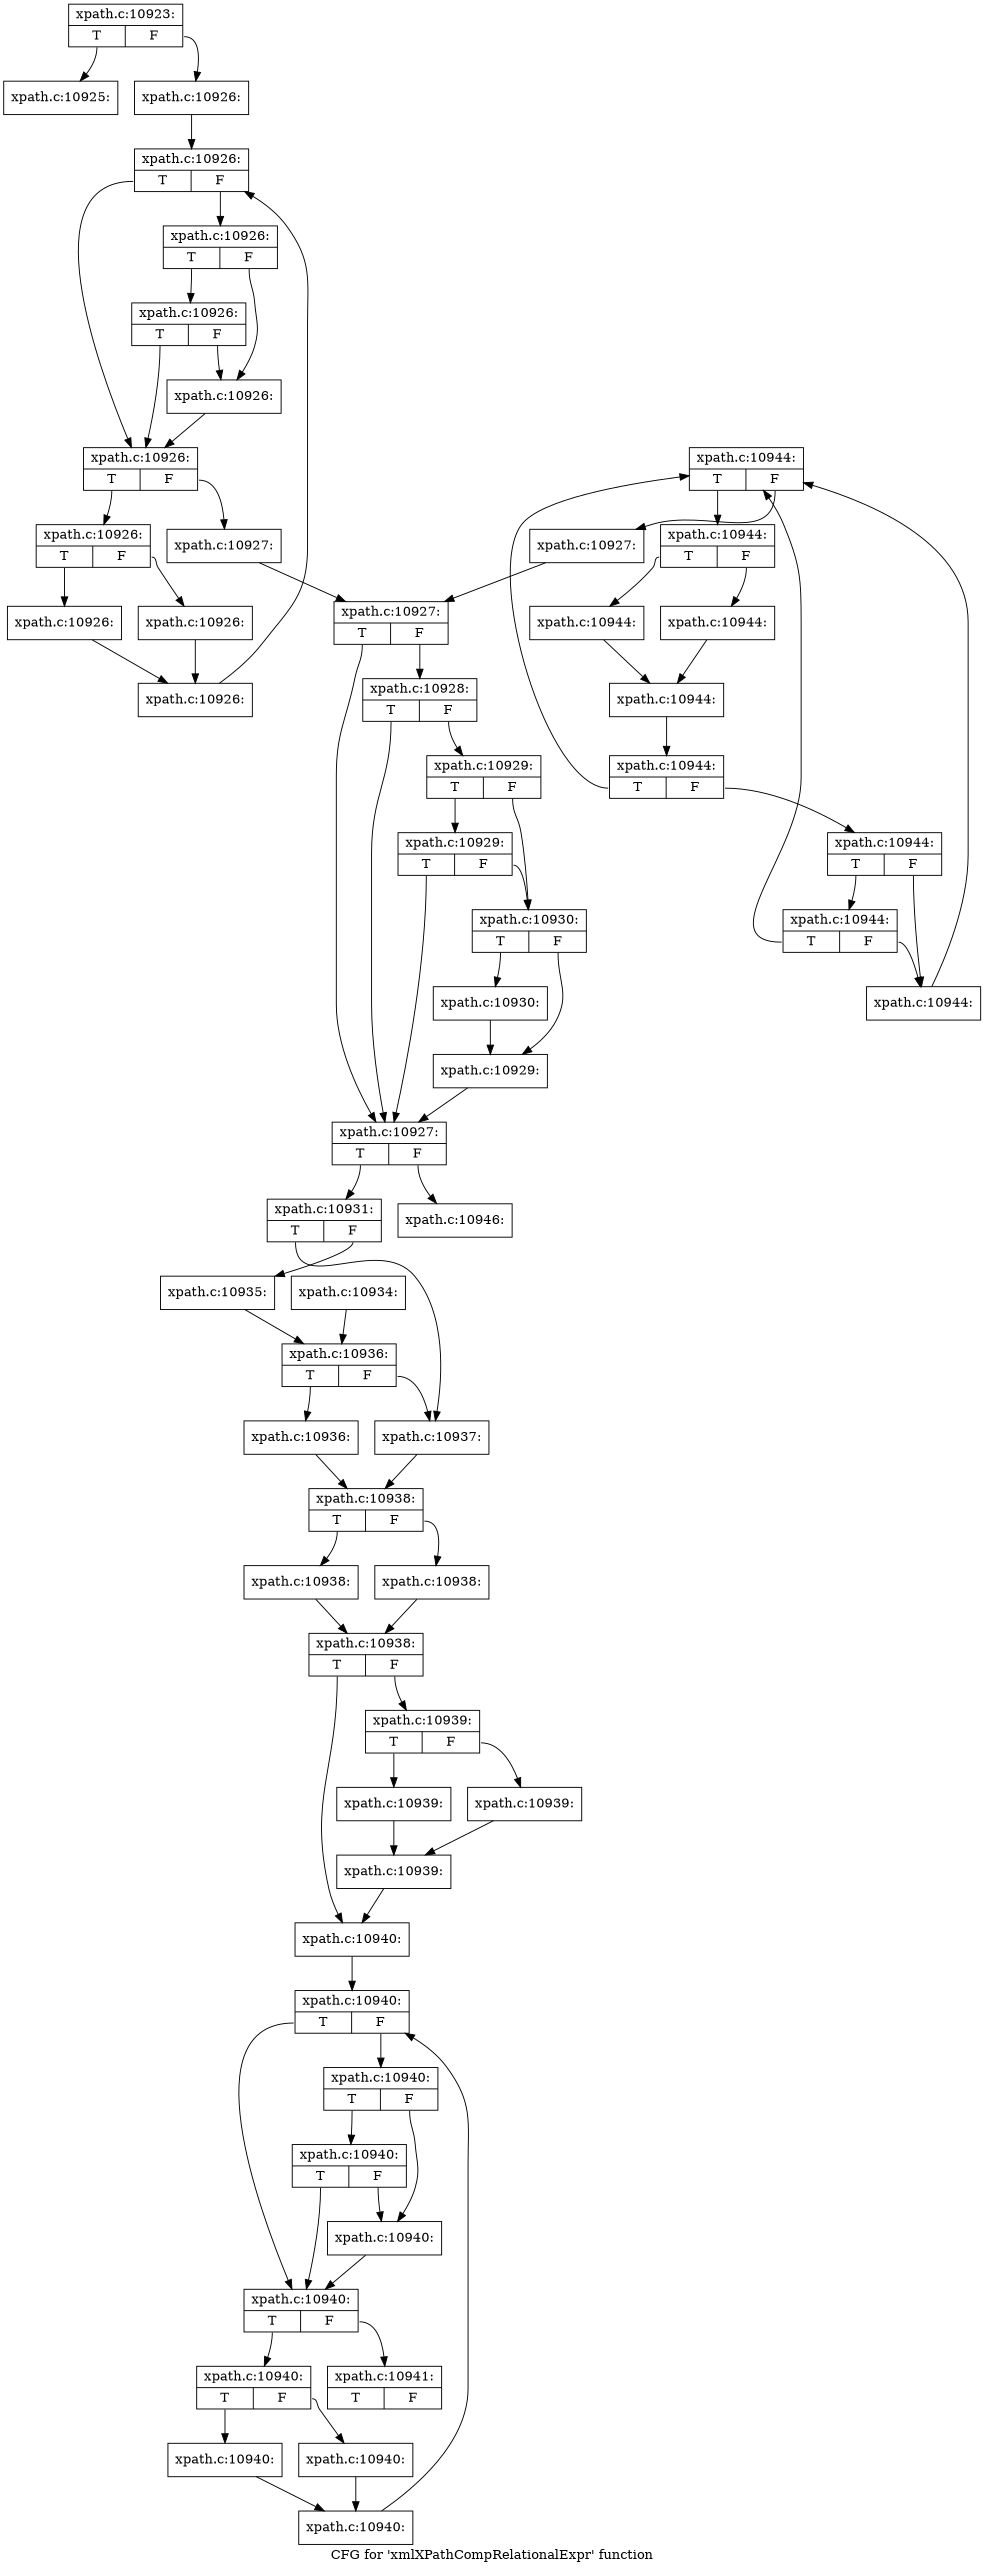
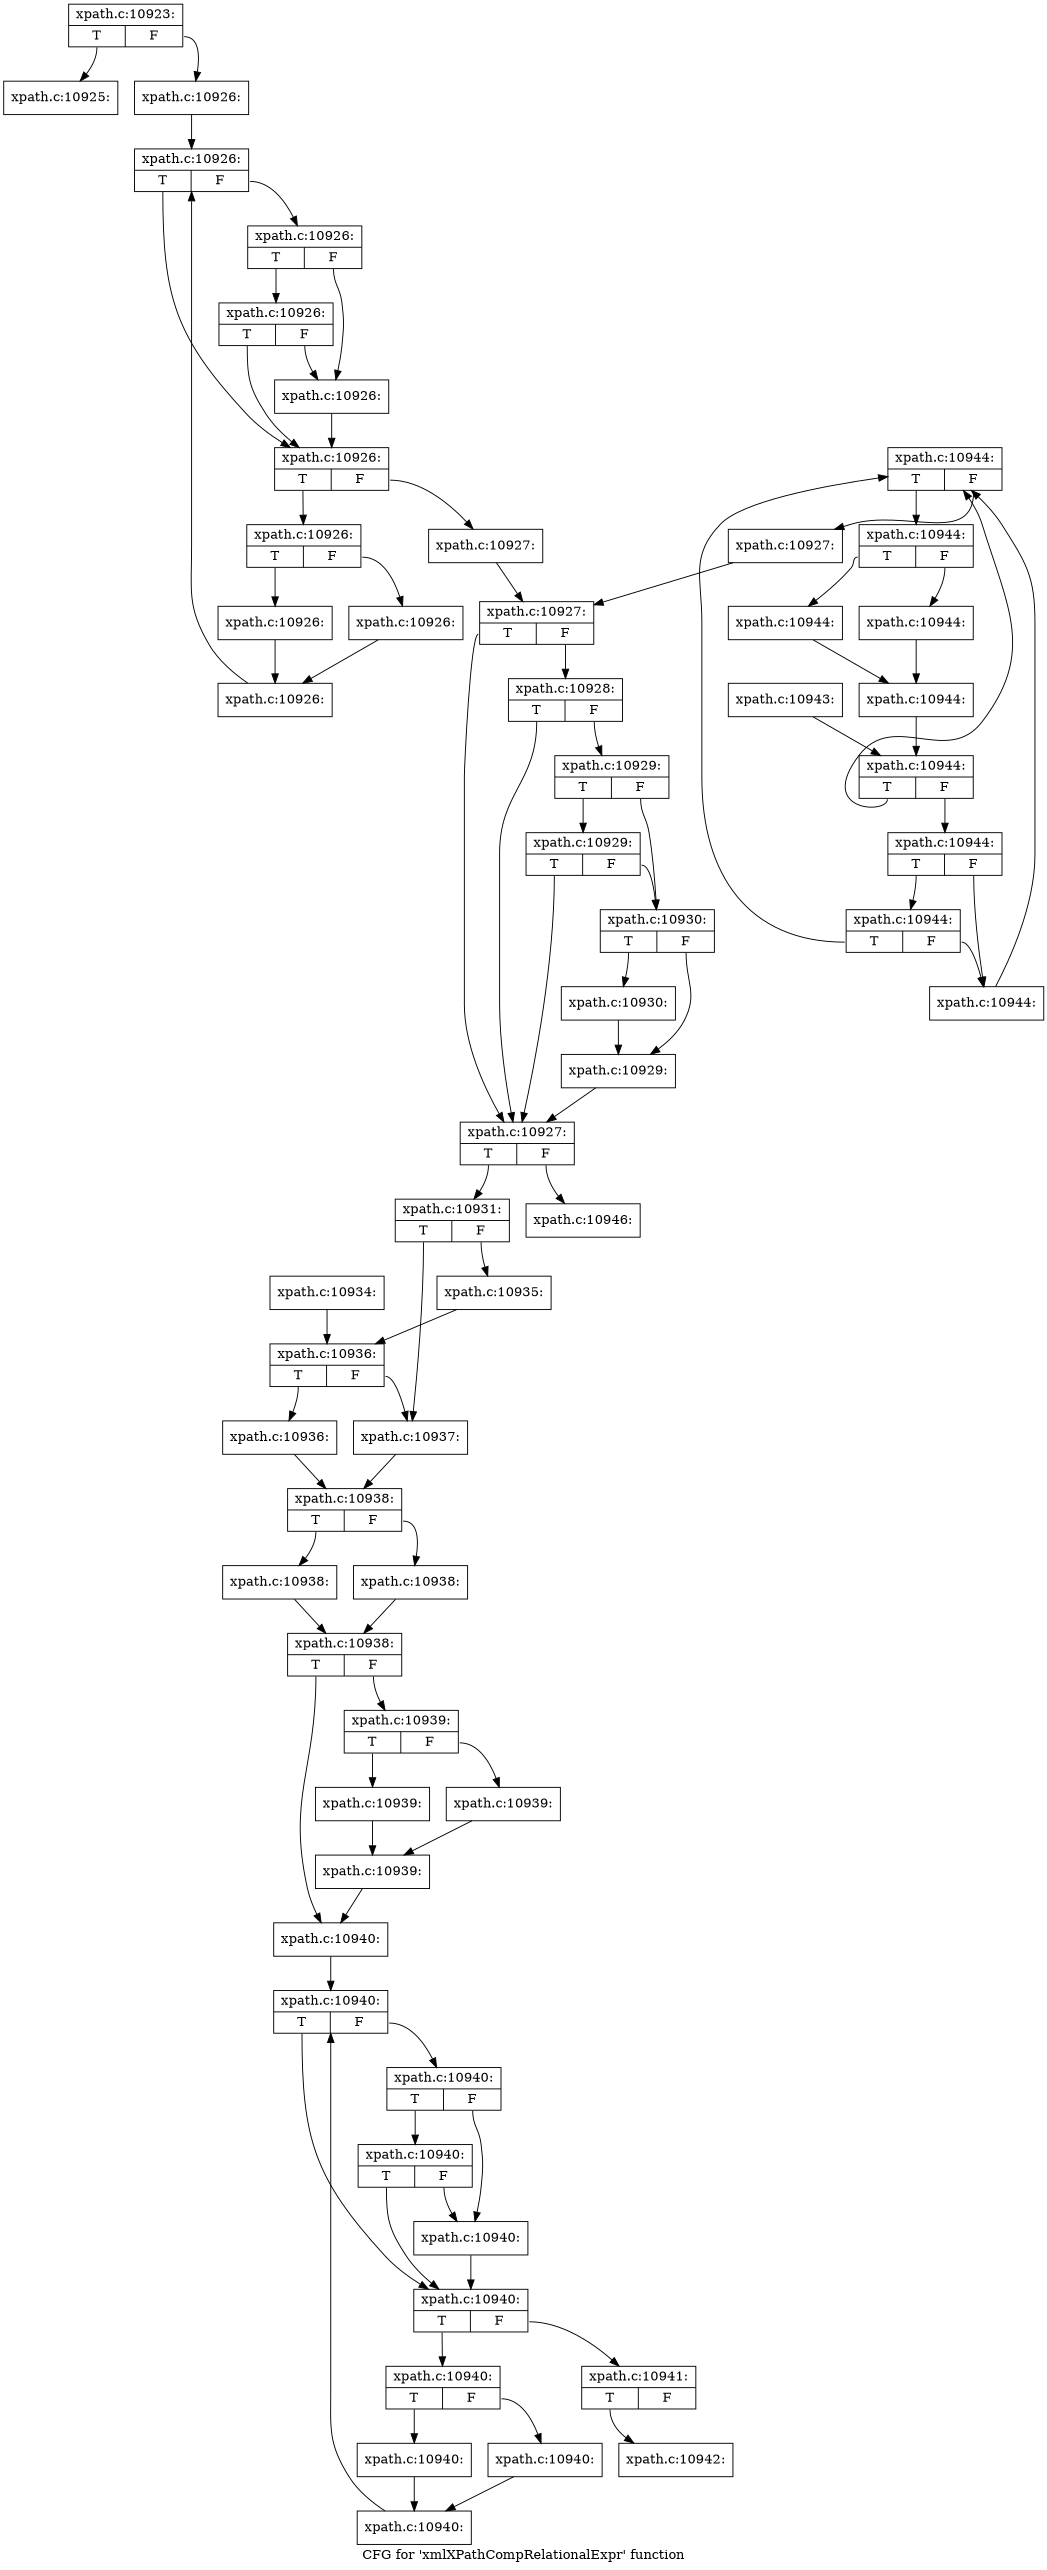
node "xpath.c:10943:": added
node "xpath.c:10942:": added
